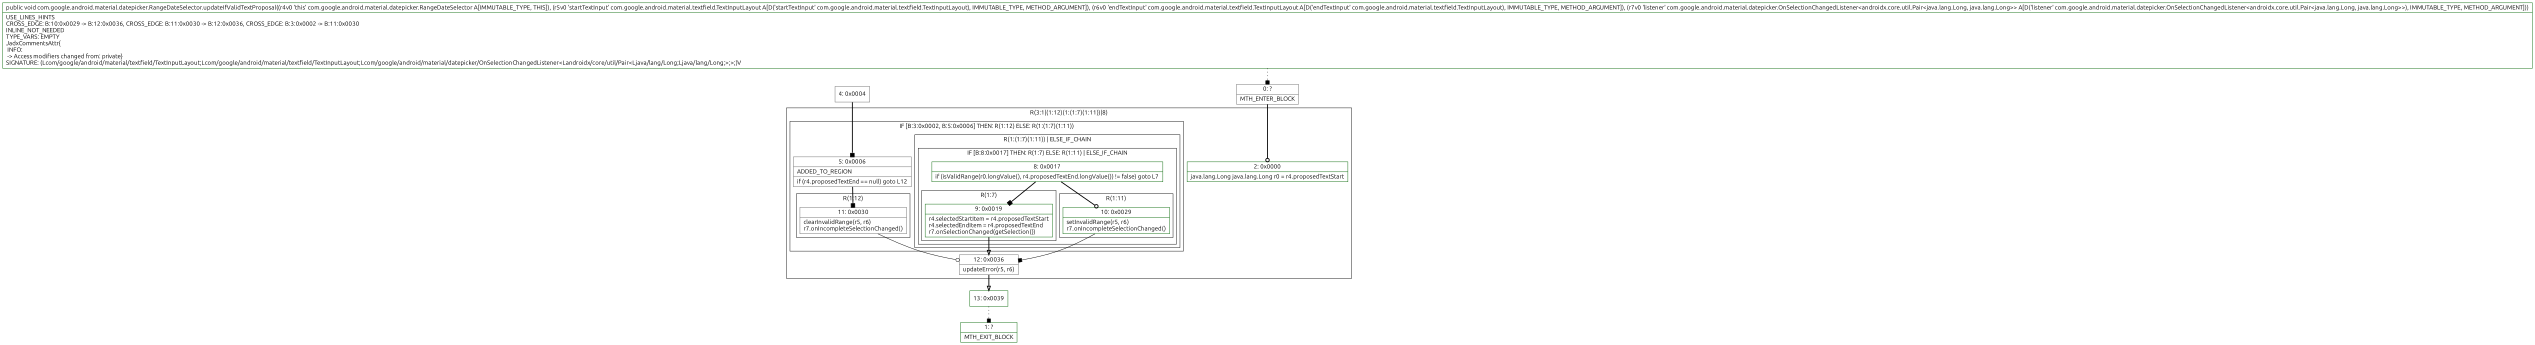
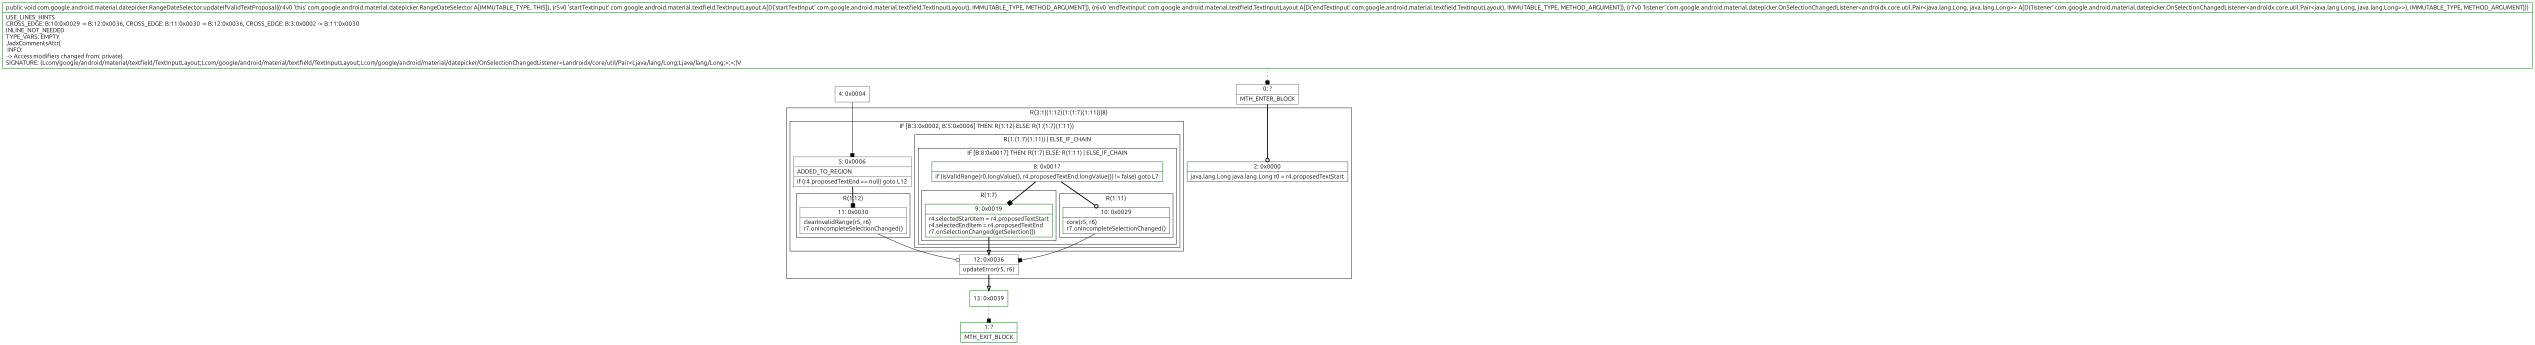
edge "4: 0x0004" -> "5: 0x0006": style bold -> solid
node "10: 0x0029": text "setInvalidRange(r5, r6)" -> "core(r5, r6)"
